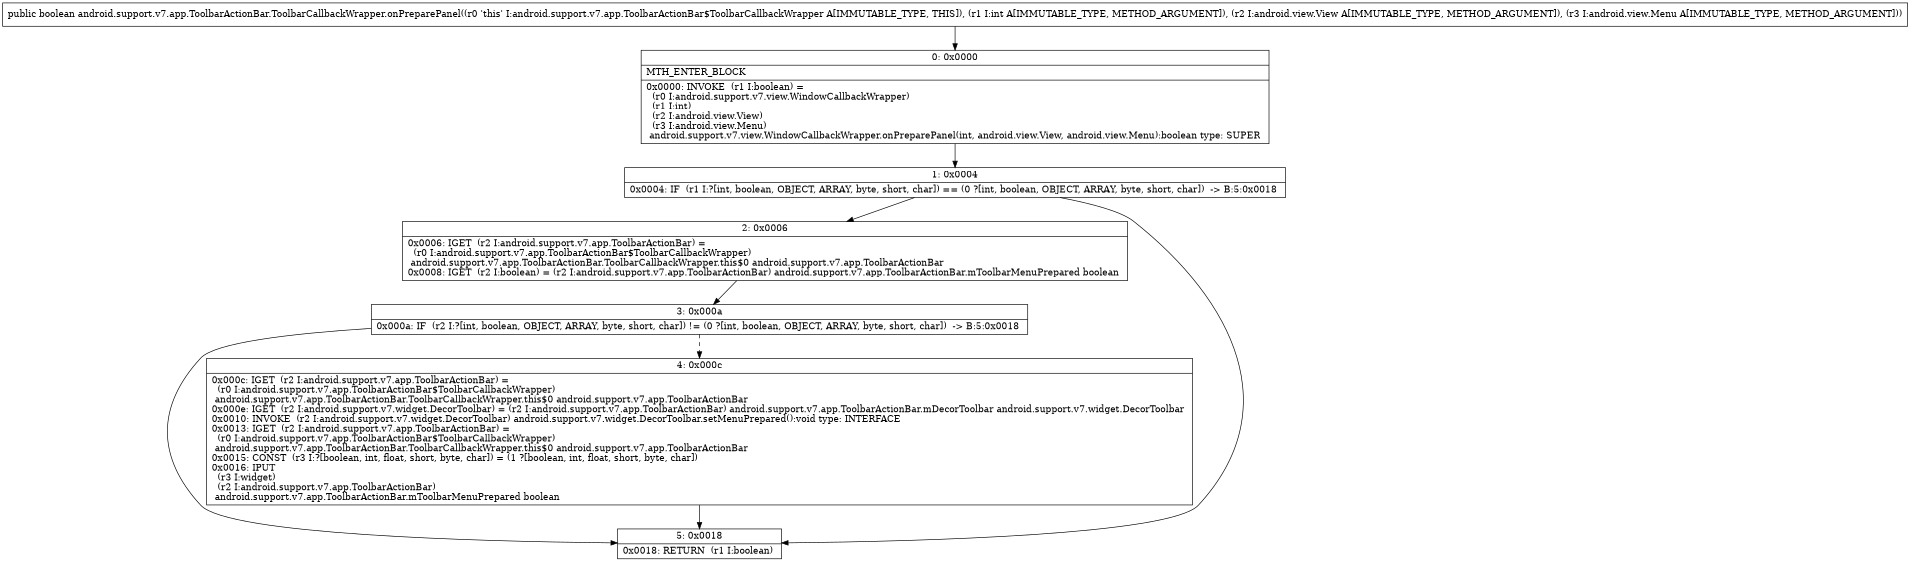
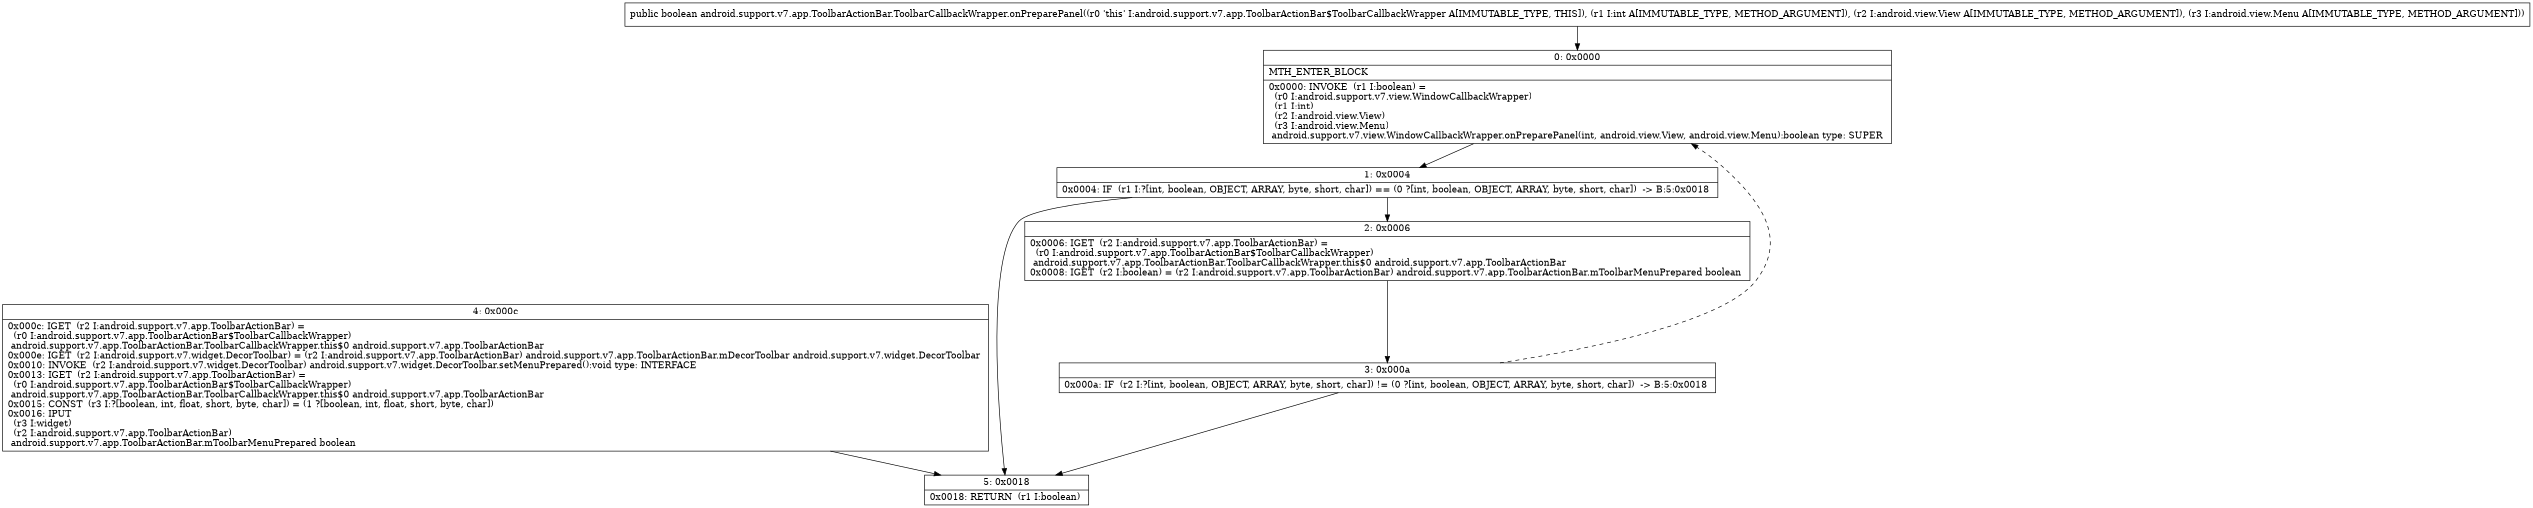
edge "3: 0x000a" -> "4: 0x000c": now "3: 0x000a" -> "0: 0x0000"
